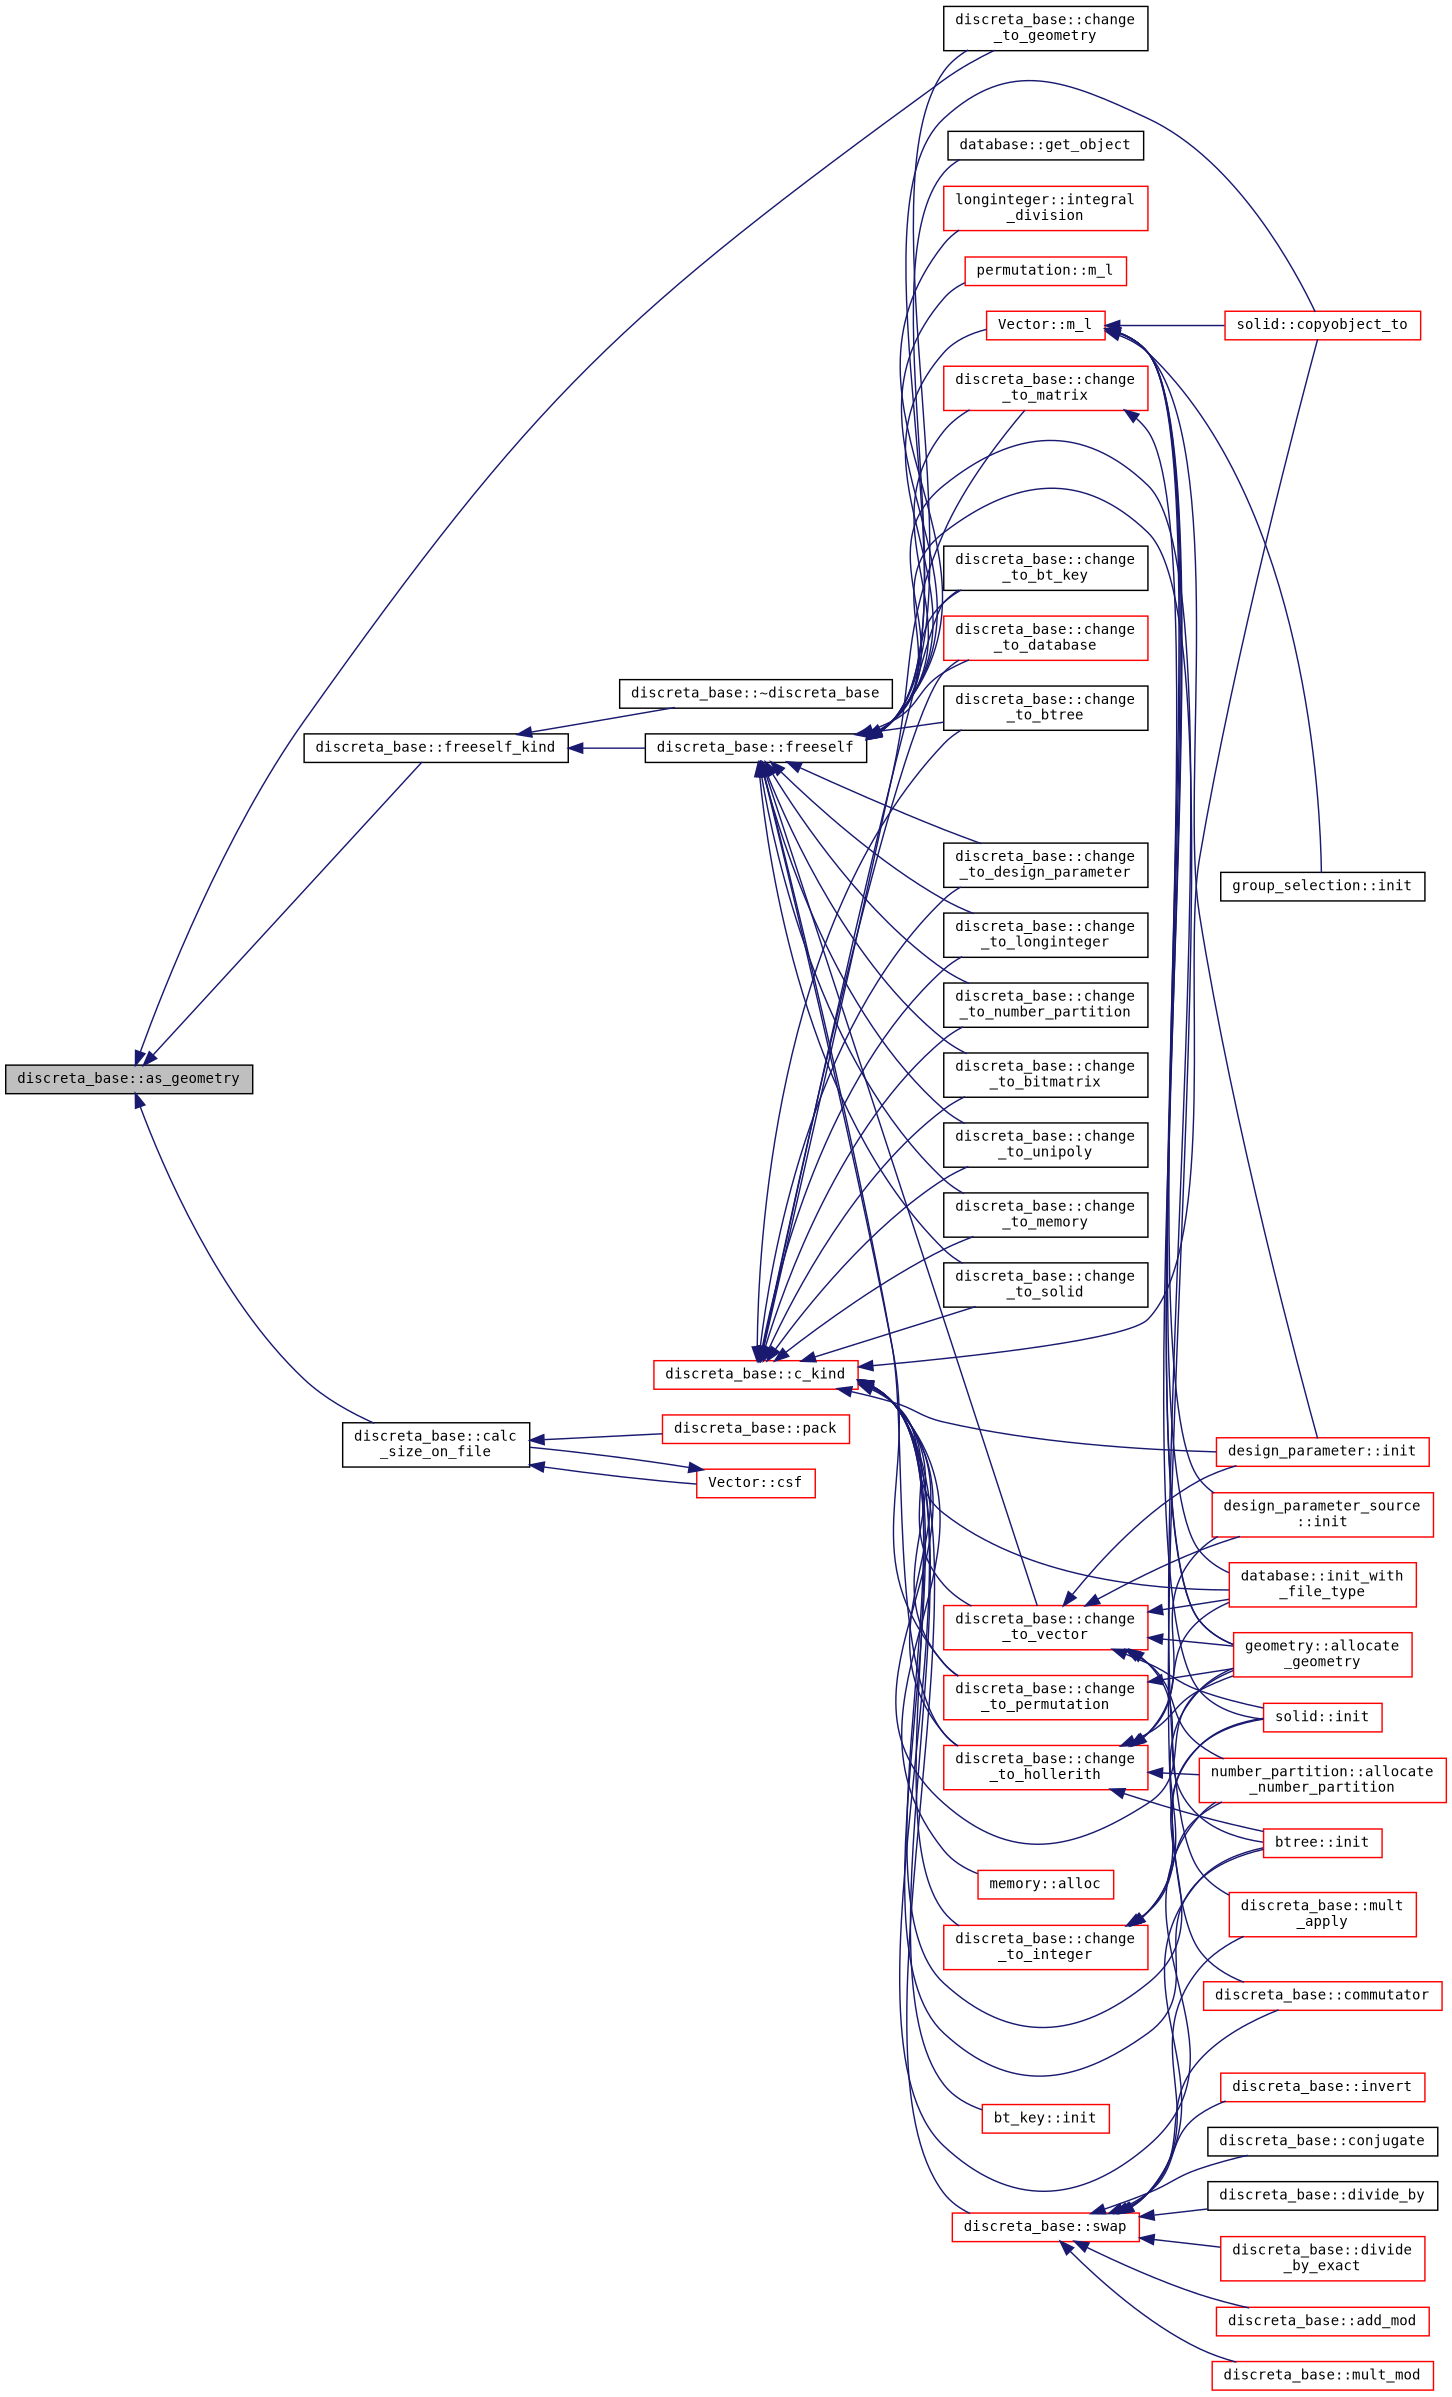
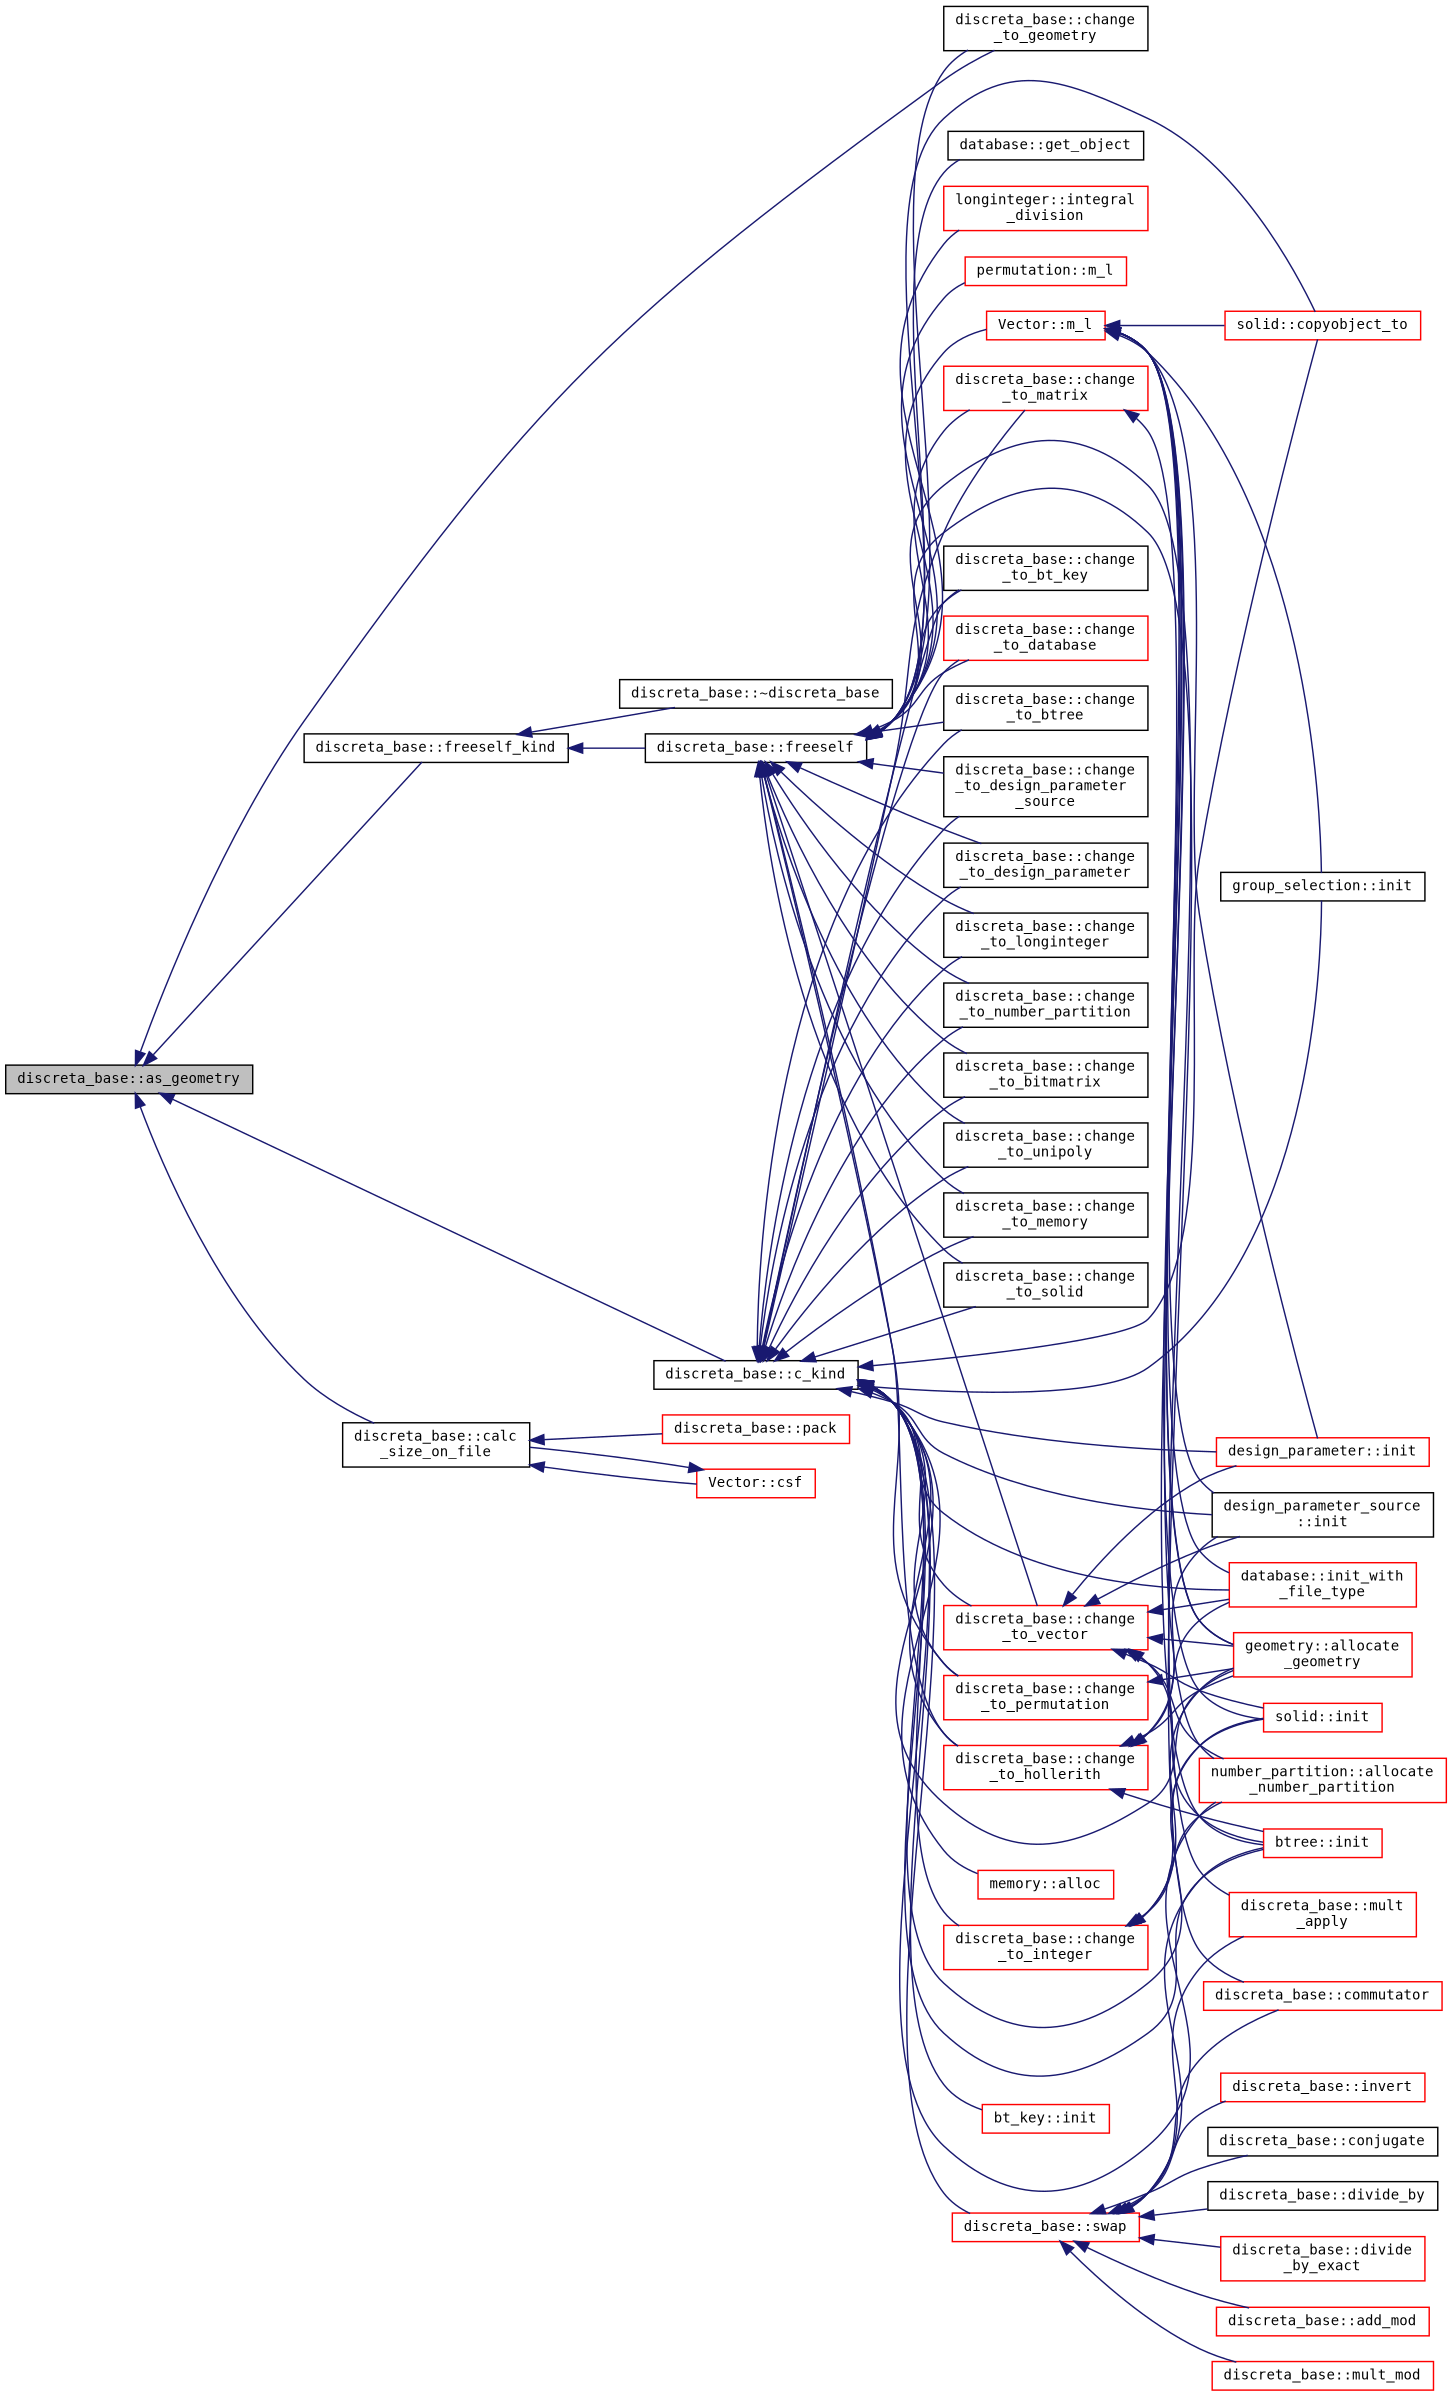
node "discreta_base::change _to_design_parameter _source": added
edge "btree::init" -> "Vector::m_l": added
edge "discreta_base::c_kind" -> "discreta_base::as_geometry": added
edge "group_selection::init" -> "discreta_base::c_kind": added
node "discreta_base::c_kind": color red -> black
edge "design_parameter_source ::init" -> "discreta_base::c_kind": added
node "design_parameter_source ::init": color red -> black
edge "number_partition::allocate _number_partition" -> "discreta_base::change _to_hollerith": now "number_partition::allocate _number_partition" -> "Vector::m_l"
